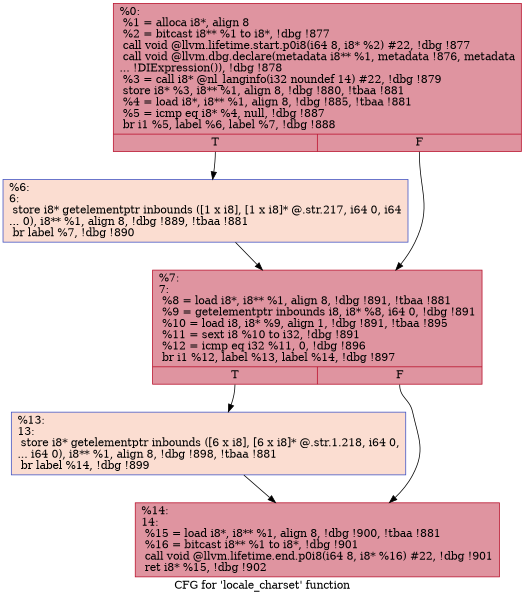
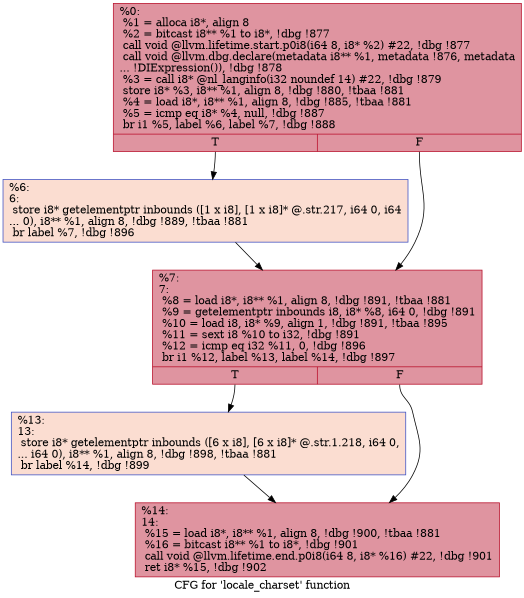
node "%6:": text "br label %7, !dbg !890" -> "br label %7, !dbg !896"
